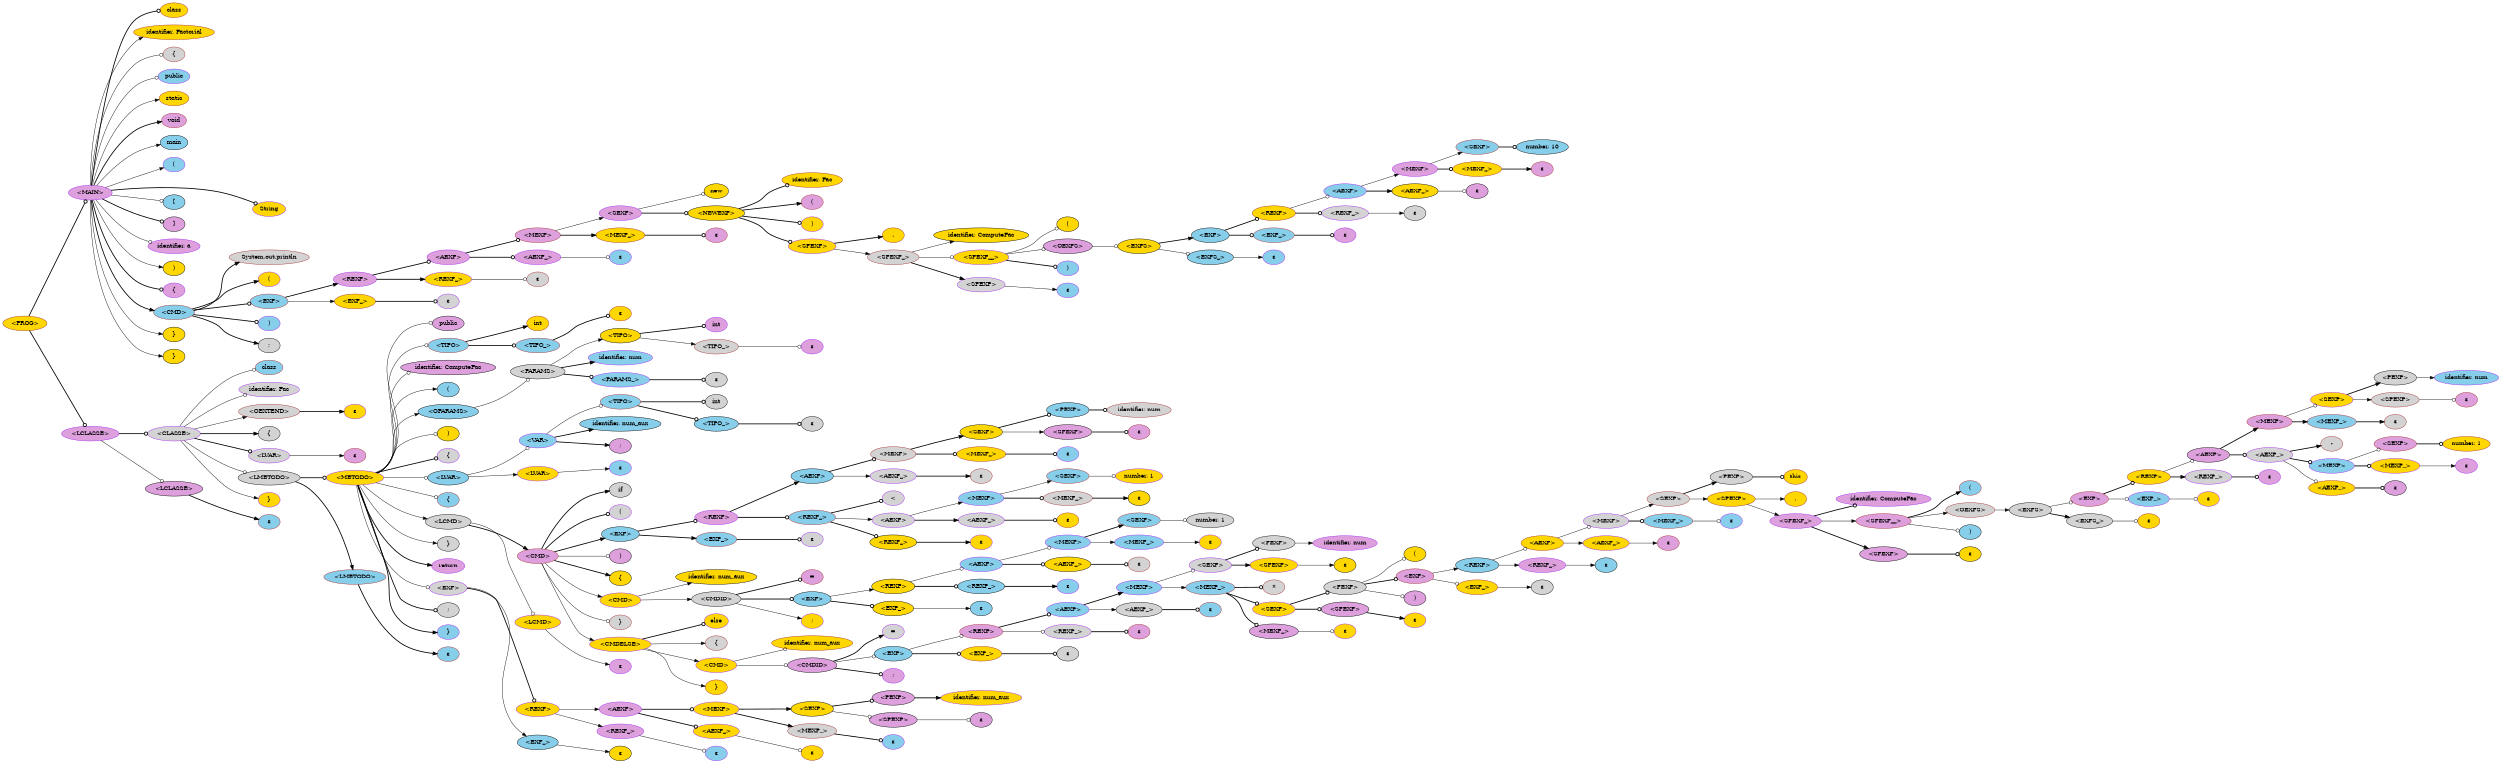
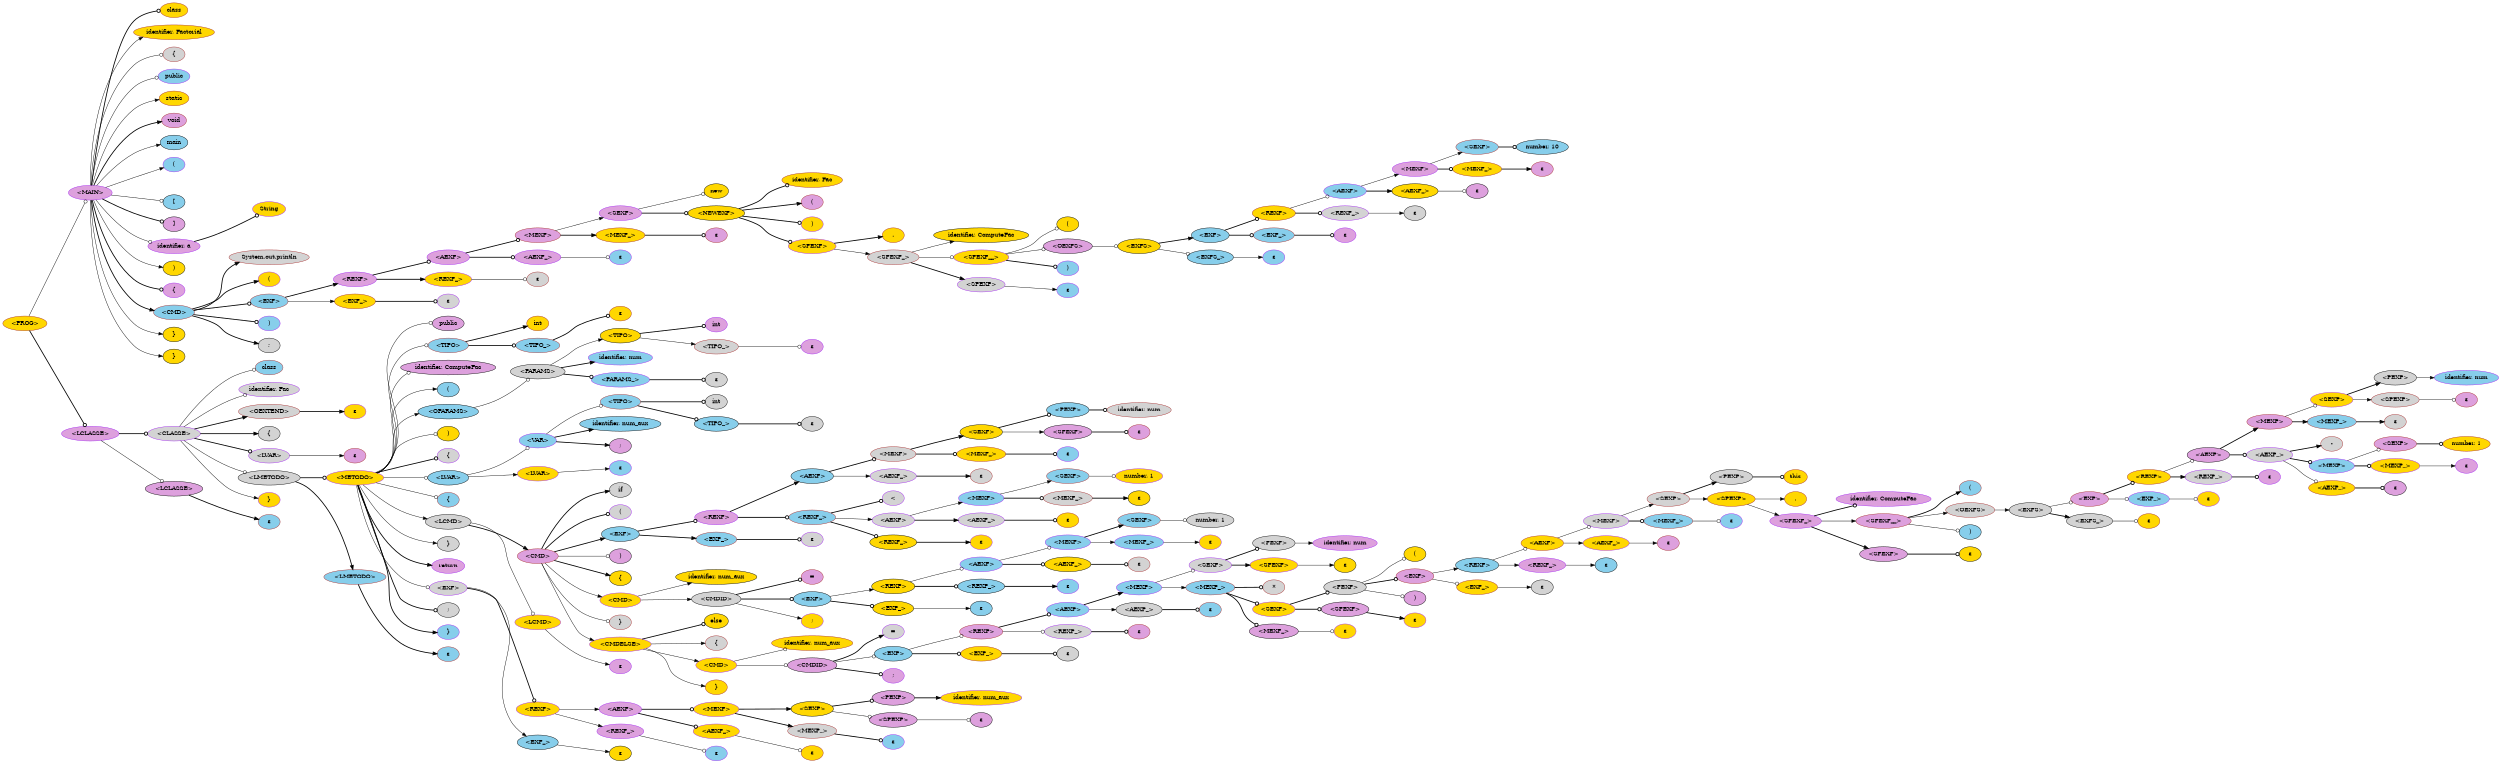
edge "<MAIN>" -> "String": now "identifier, a" -> "String"
edge "<PROG>" -> "<MAIN>": style bold -> solid
edge "<CLASSE>" -> "<OEXTEND>": style solid -> bold
node "else": color purple -> black
